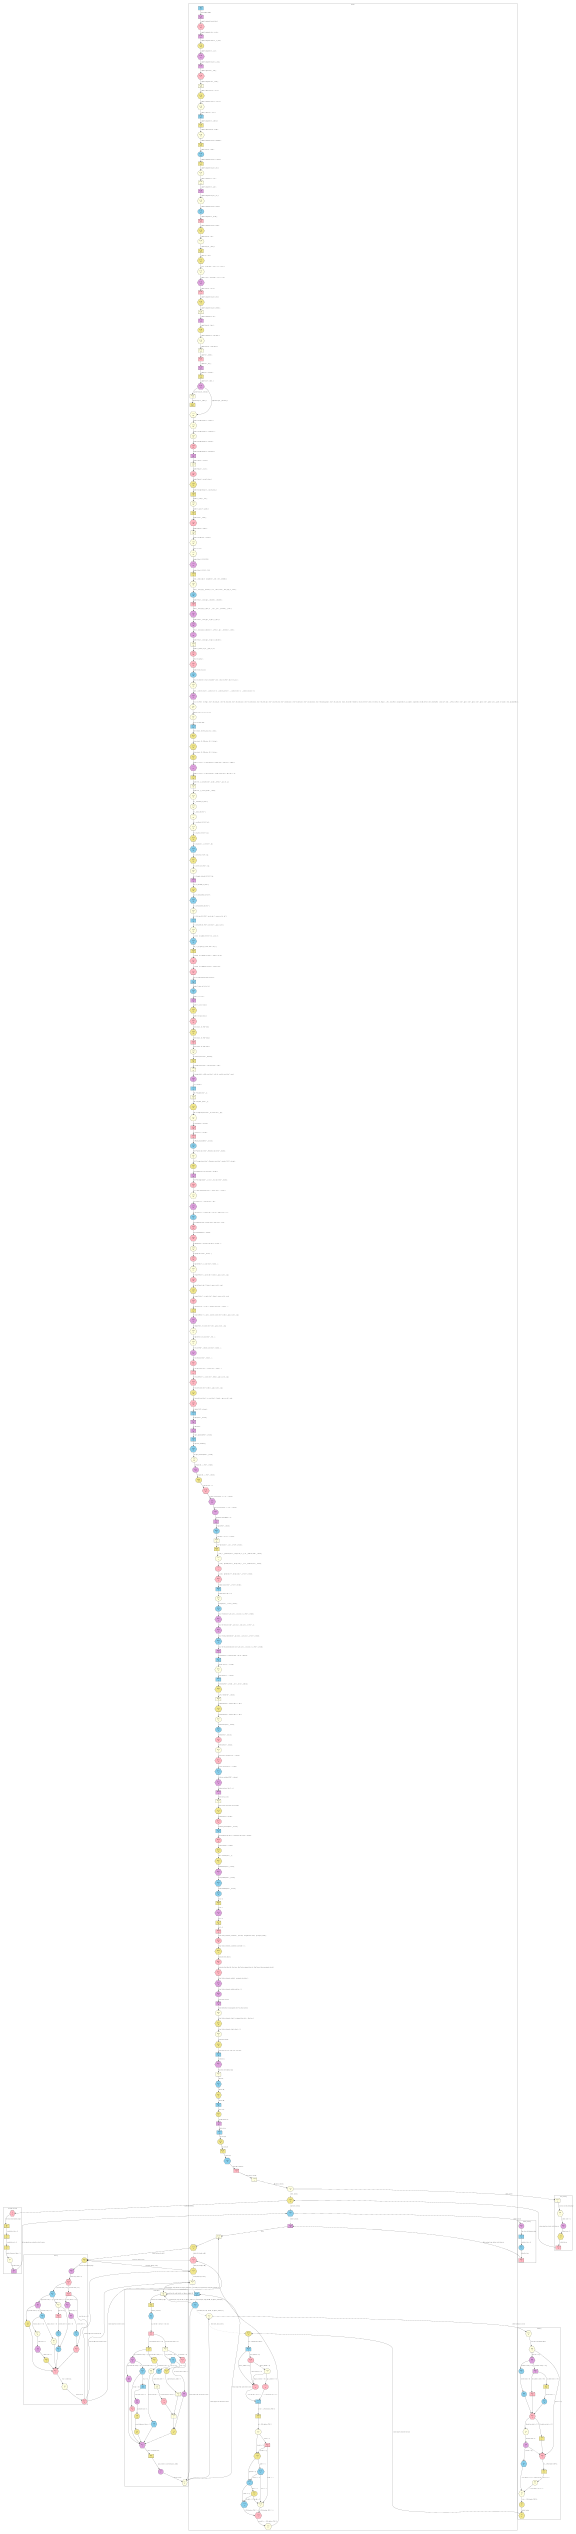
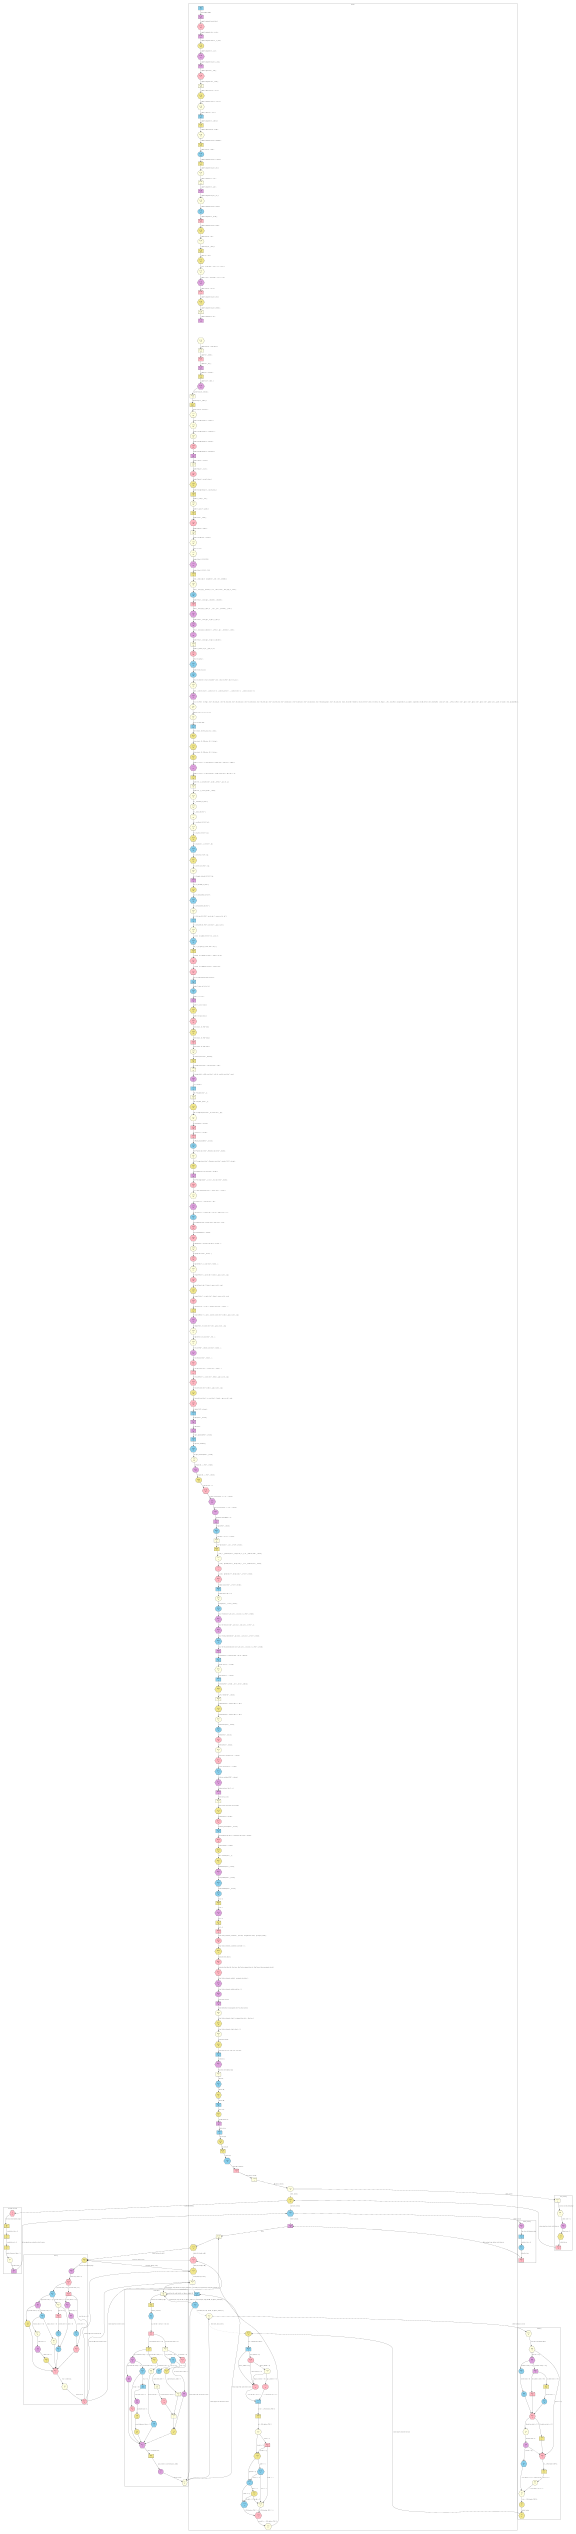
node "N168 215": removed
edge "N174 209" -> "N177 206": now "N176 207" -> "N177 206"
node "N202 181": fillcolor lightpink -> skyblue
